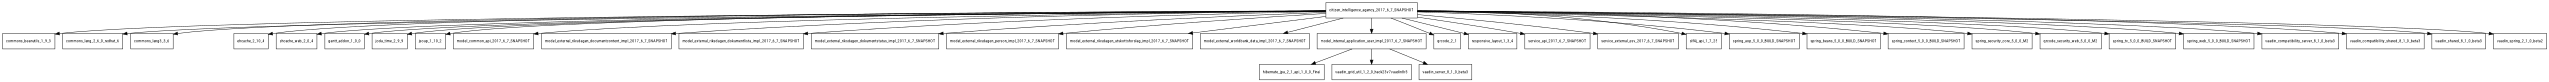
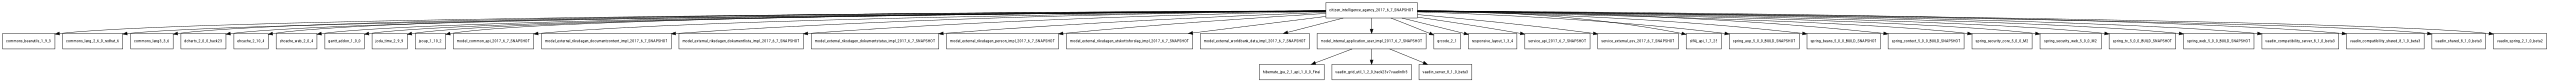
node "dcharts_2_0_0_hack23": added
node "qrcode_security_web_5_0_0_M2": label "qrcode_security_web_5_0_0_M2" -> "spring_security_web_5_0_0_M2"
